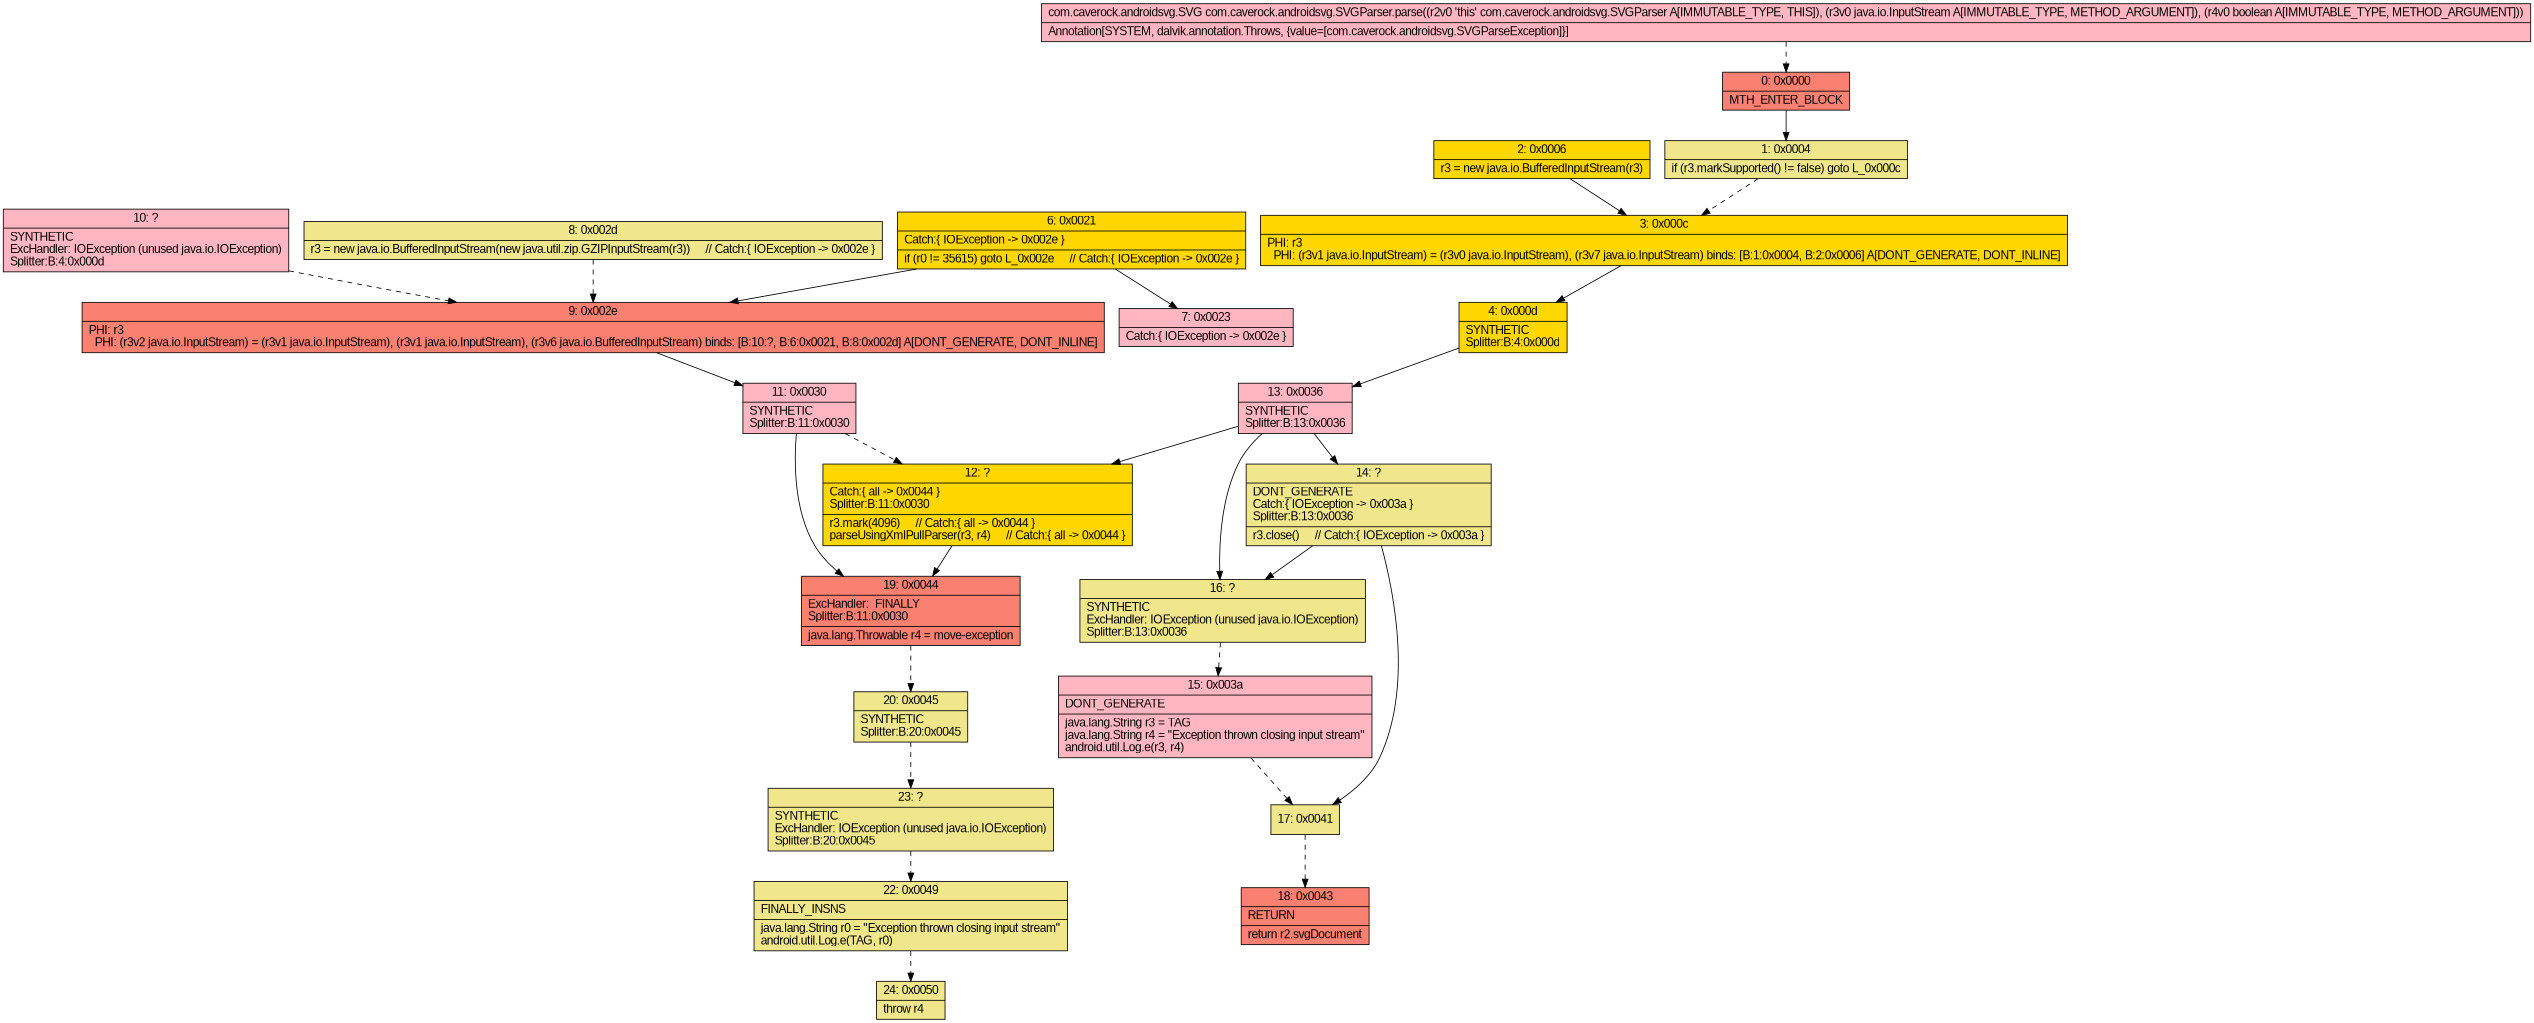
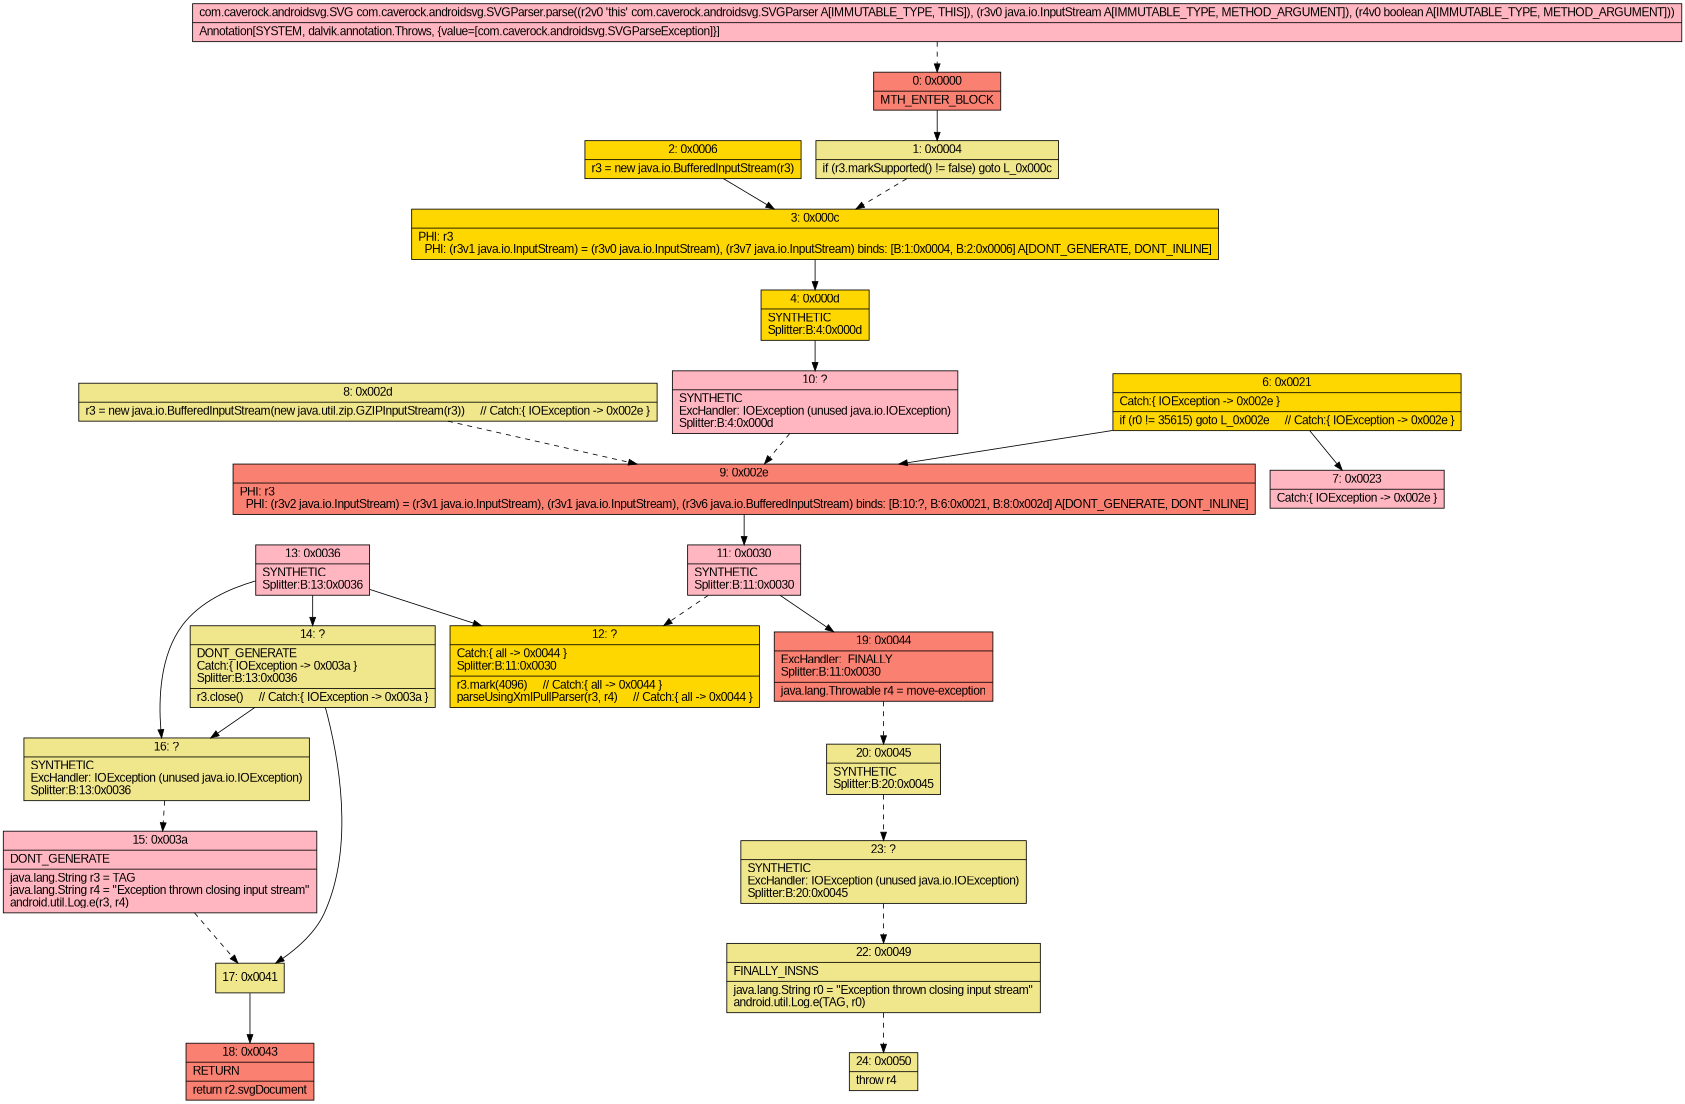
edge "4: 0x000d" -> "13: 0x0036": now "4: 0x000d" -> "10: ?"
edge "12: ?" -> "19: 0x0044": removed
edge "17: 0x0041" -> "18: 0x0043": style dashed -> solid
